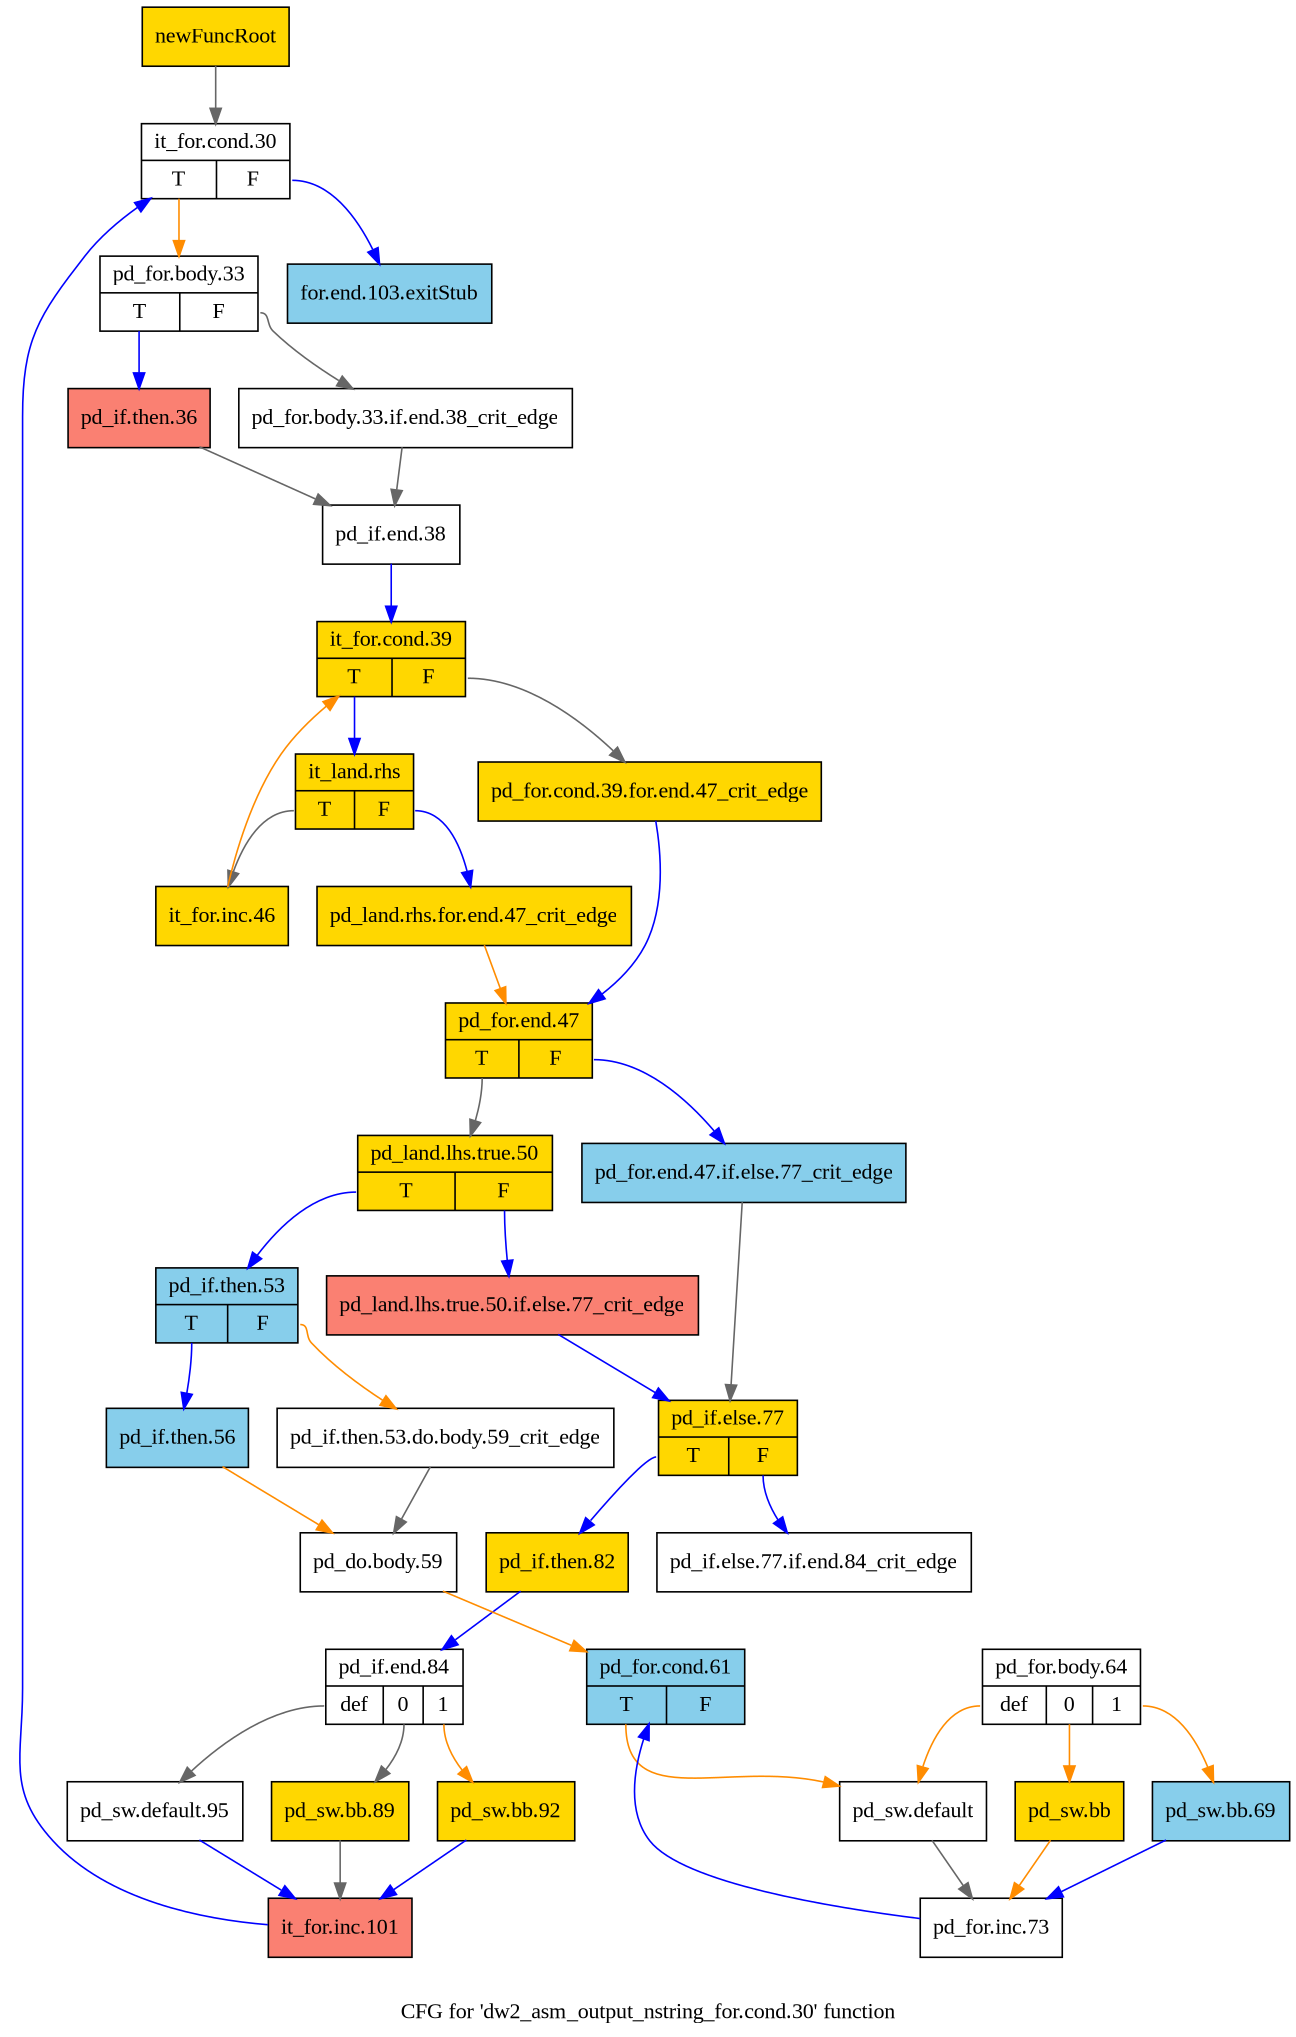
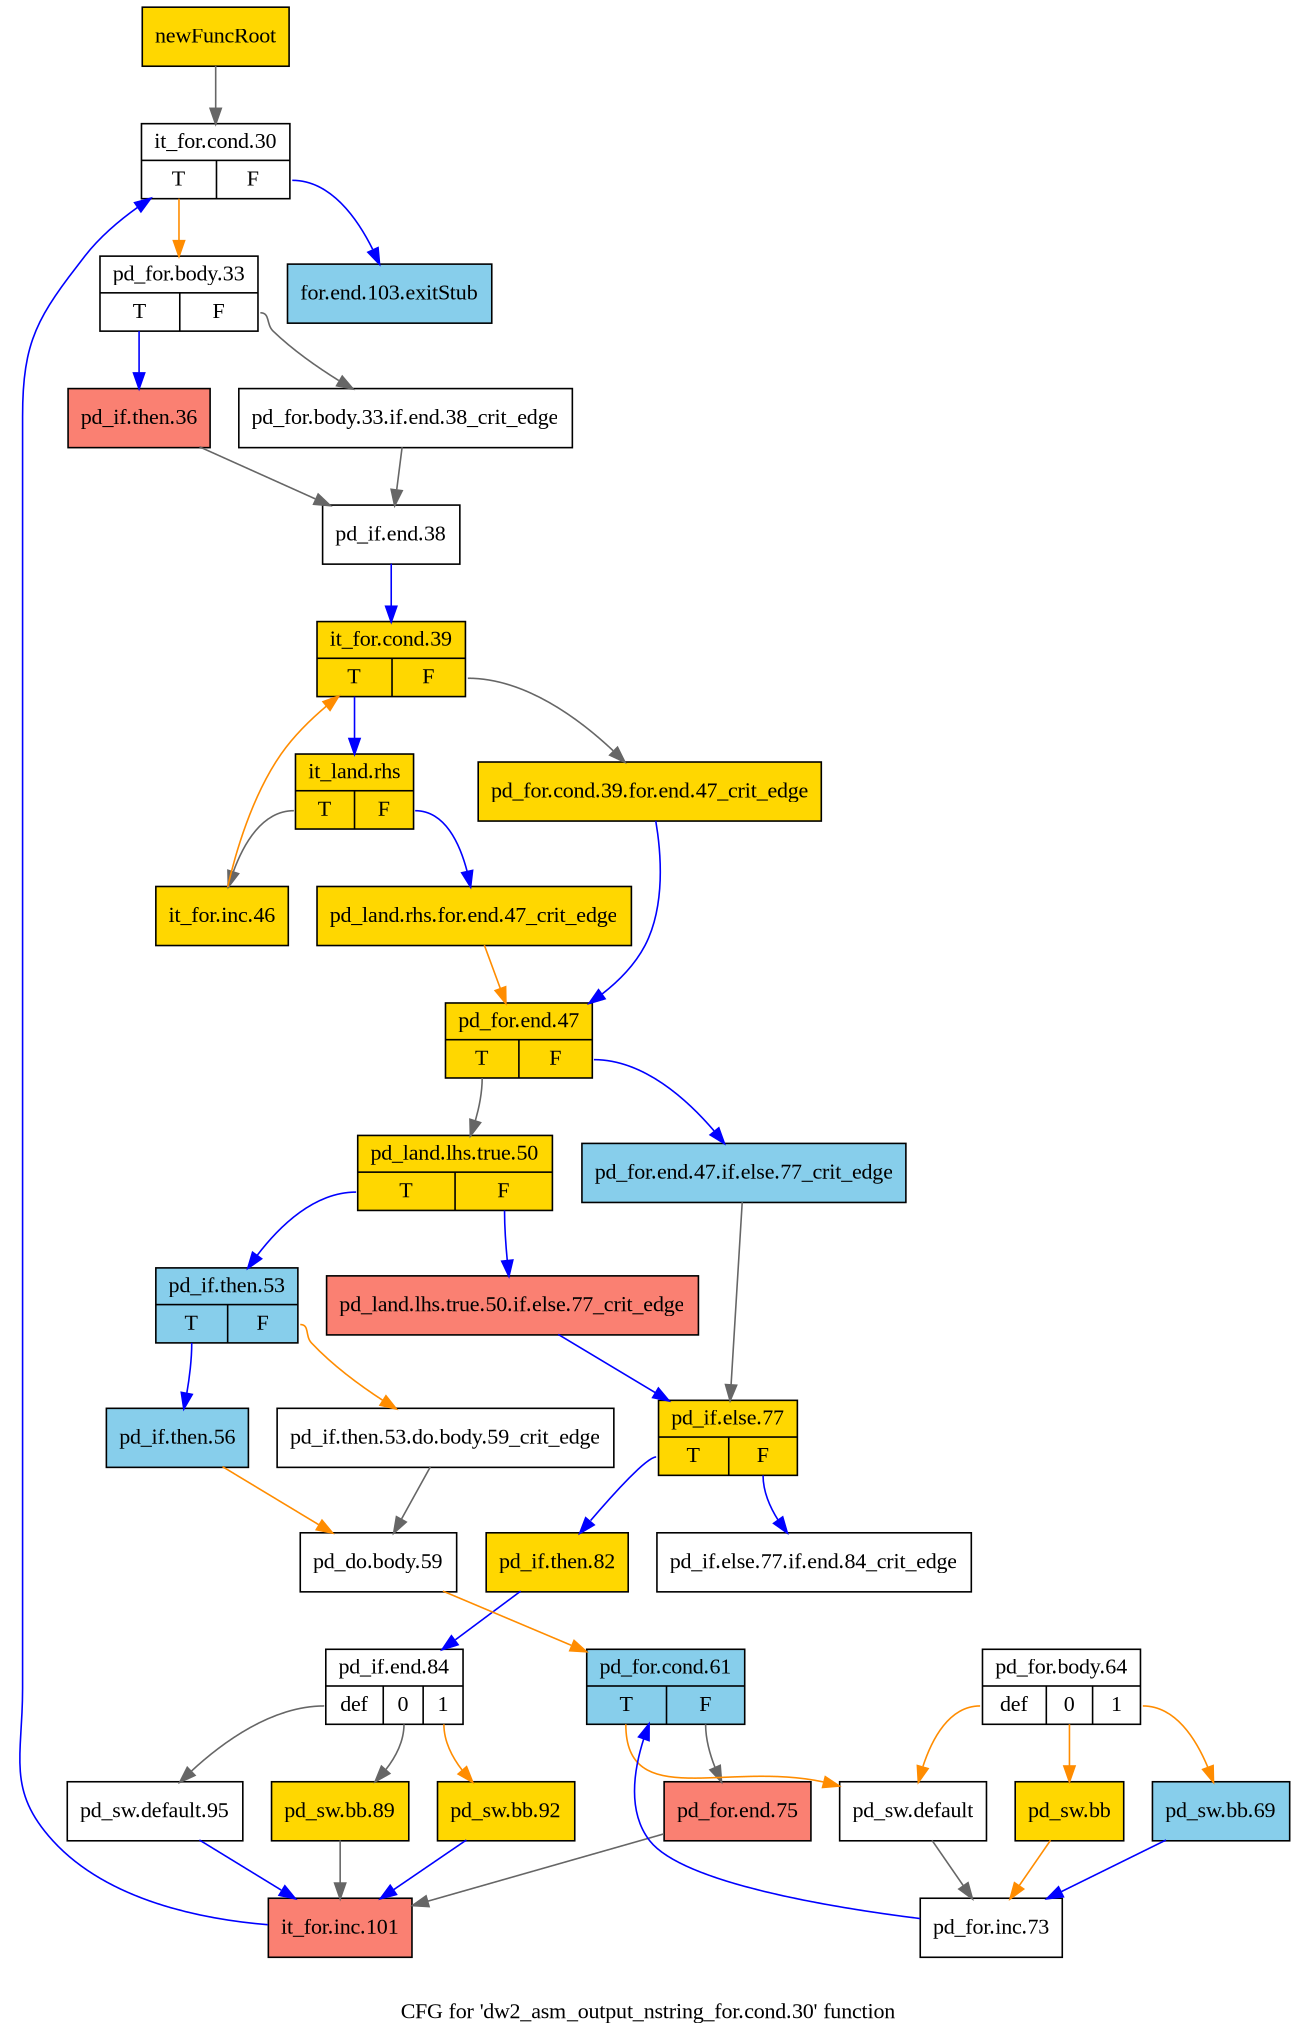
node "pd_for.end.75": added
